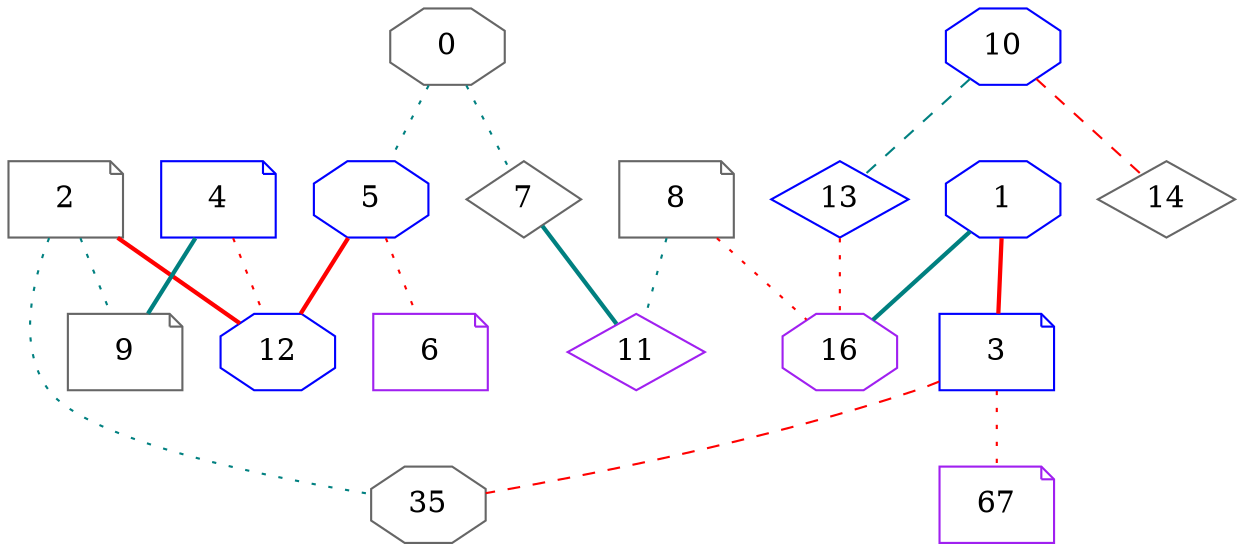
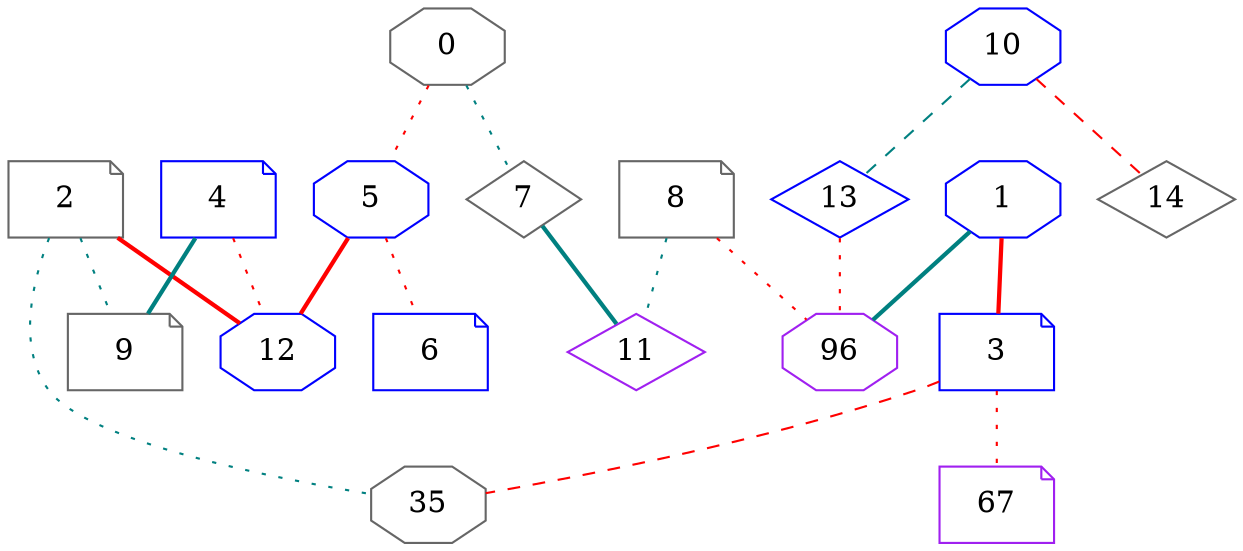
edge "0" -- "5": color teal -> red
node "6": color purple -> blue
node "16": label "16" -> "96"
